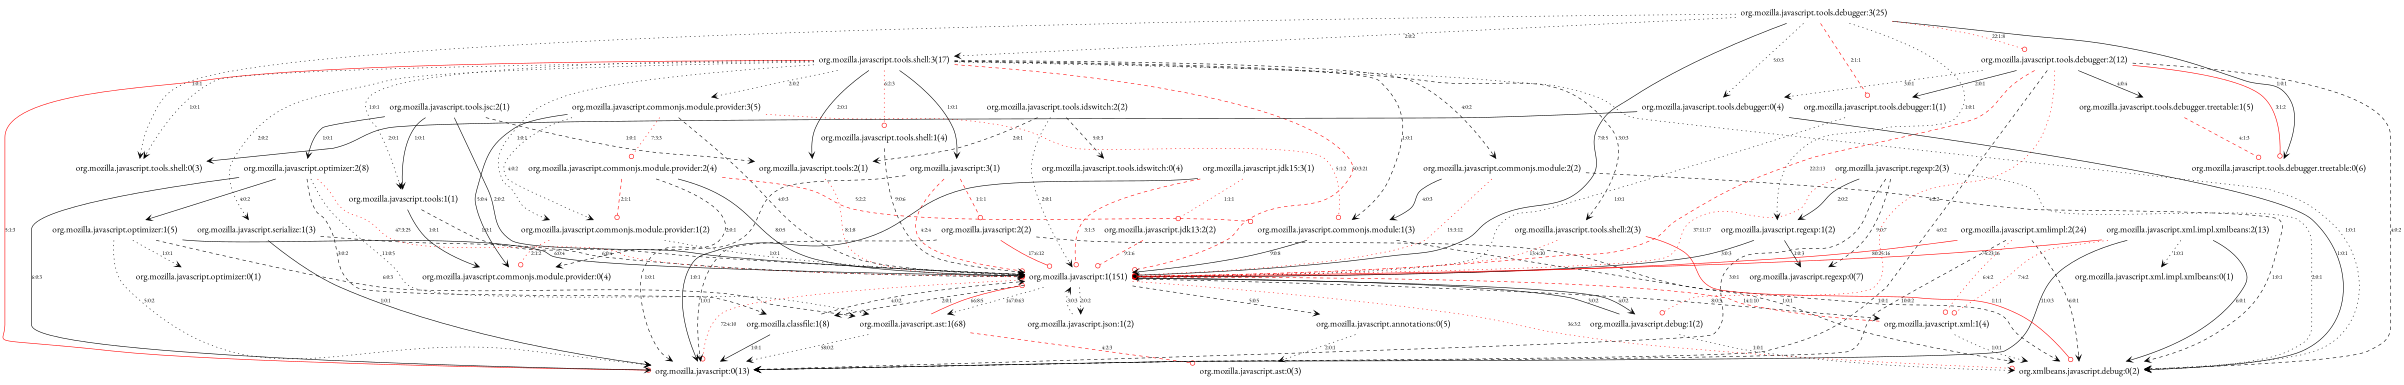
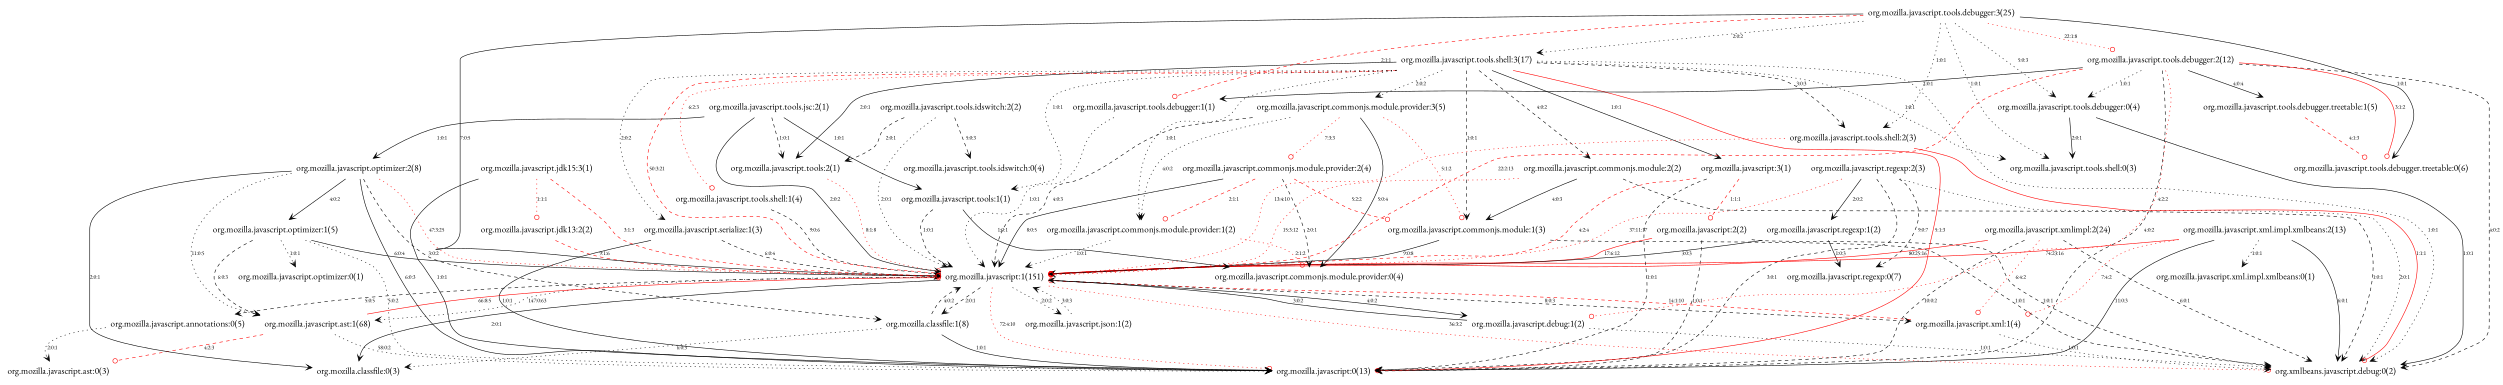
edge "org.mozilla.javascript.tools.debugger:2(12)" -> "org.mozilla.javascript.tools.debugger:0(4)": label "3:0:1" -> "1:0:1"
edge "org.mozilla.javascript.tools.debugger:3(25)" -> "org.mozilla.javascript.regexp:1(2)": now "org.mozilla.javascript.tools.debugger:3(25)" -> "org.mozilla.javascript.tools.shell:2(3)"
node "org.mozilla.classfile:0(3)": added
